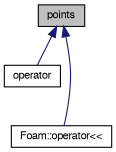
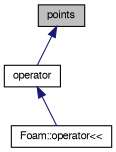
edge "Foam::operator<<" -> "points": now "Foam::operator<<" -> "operator"
